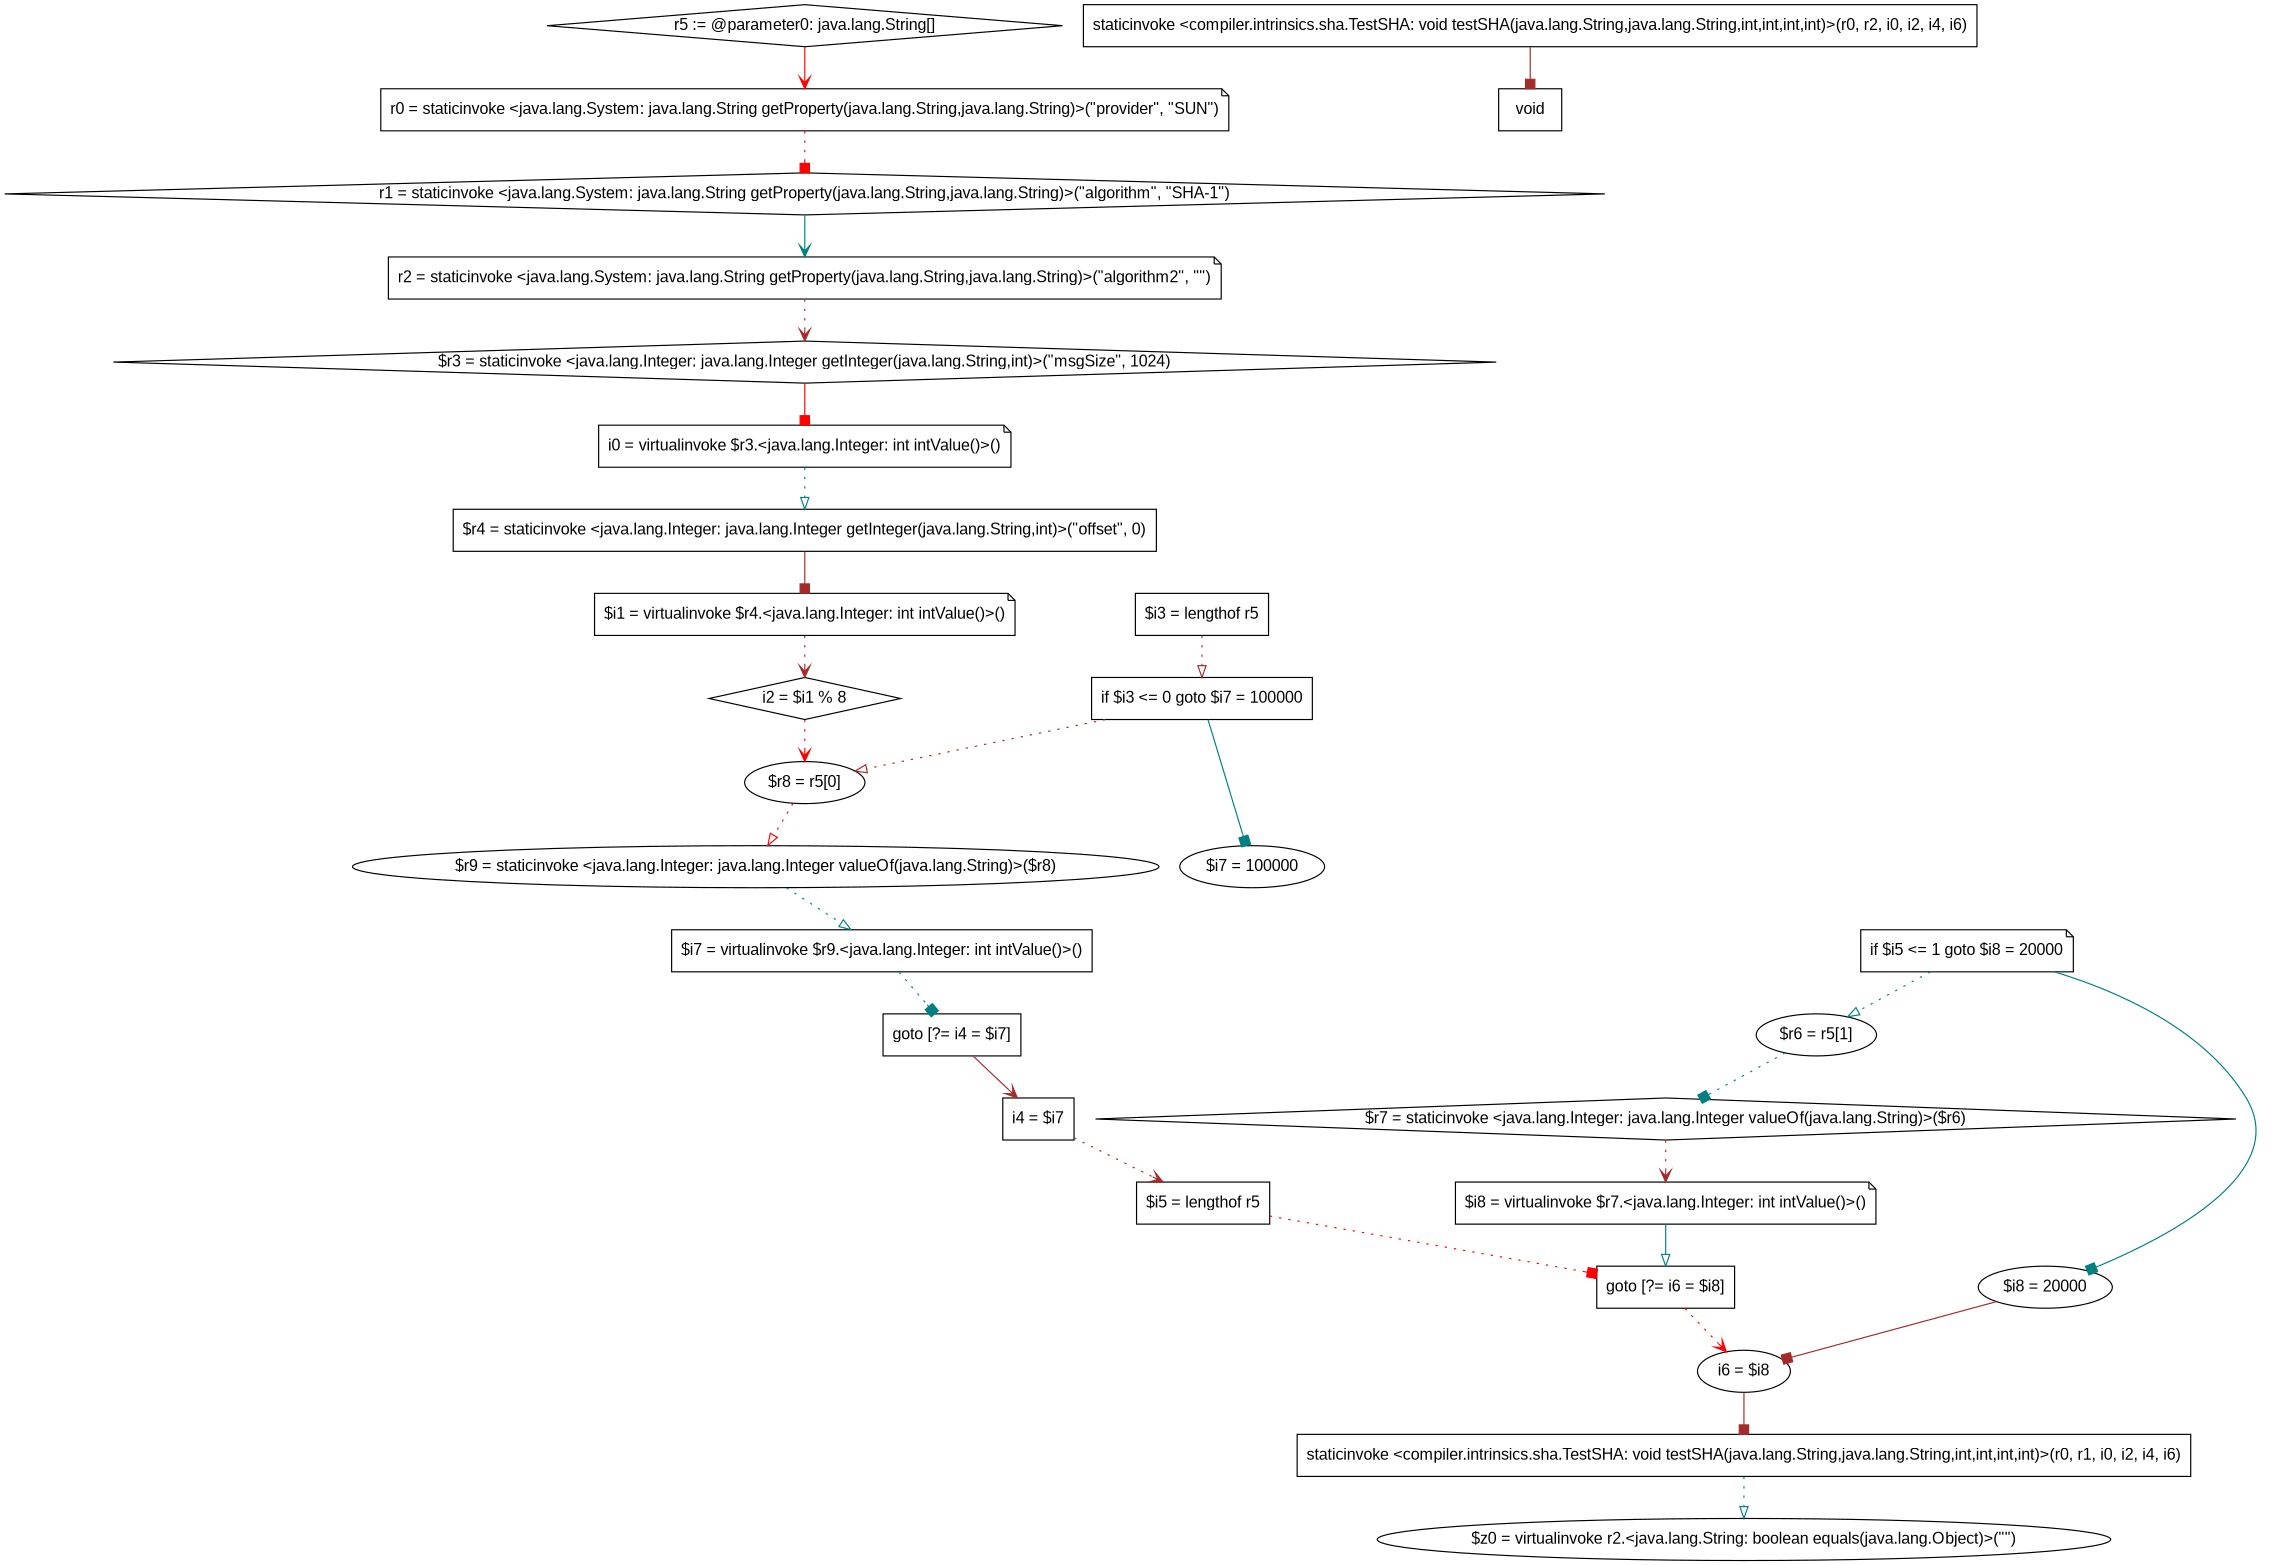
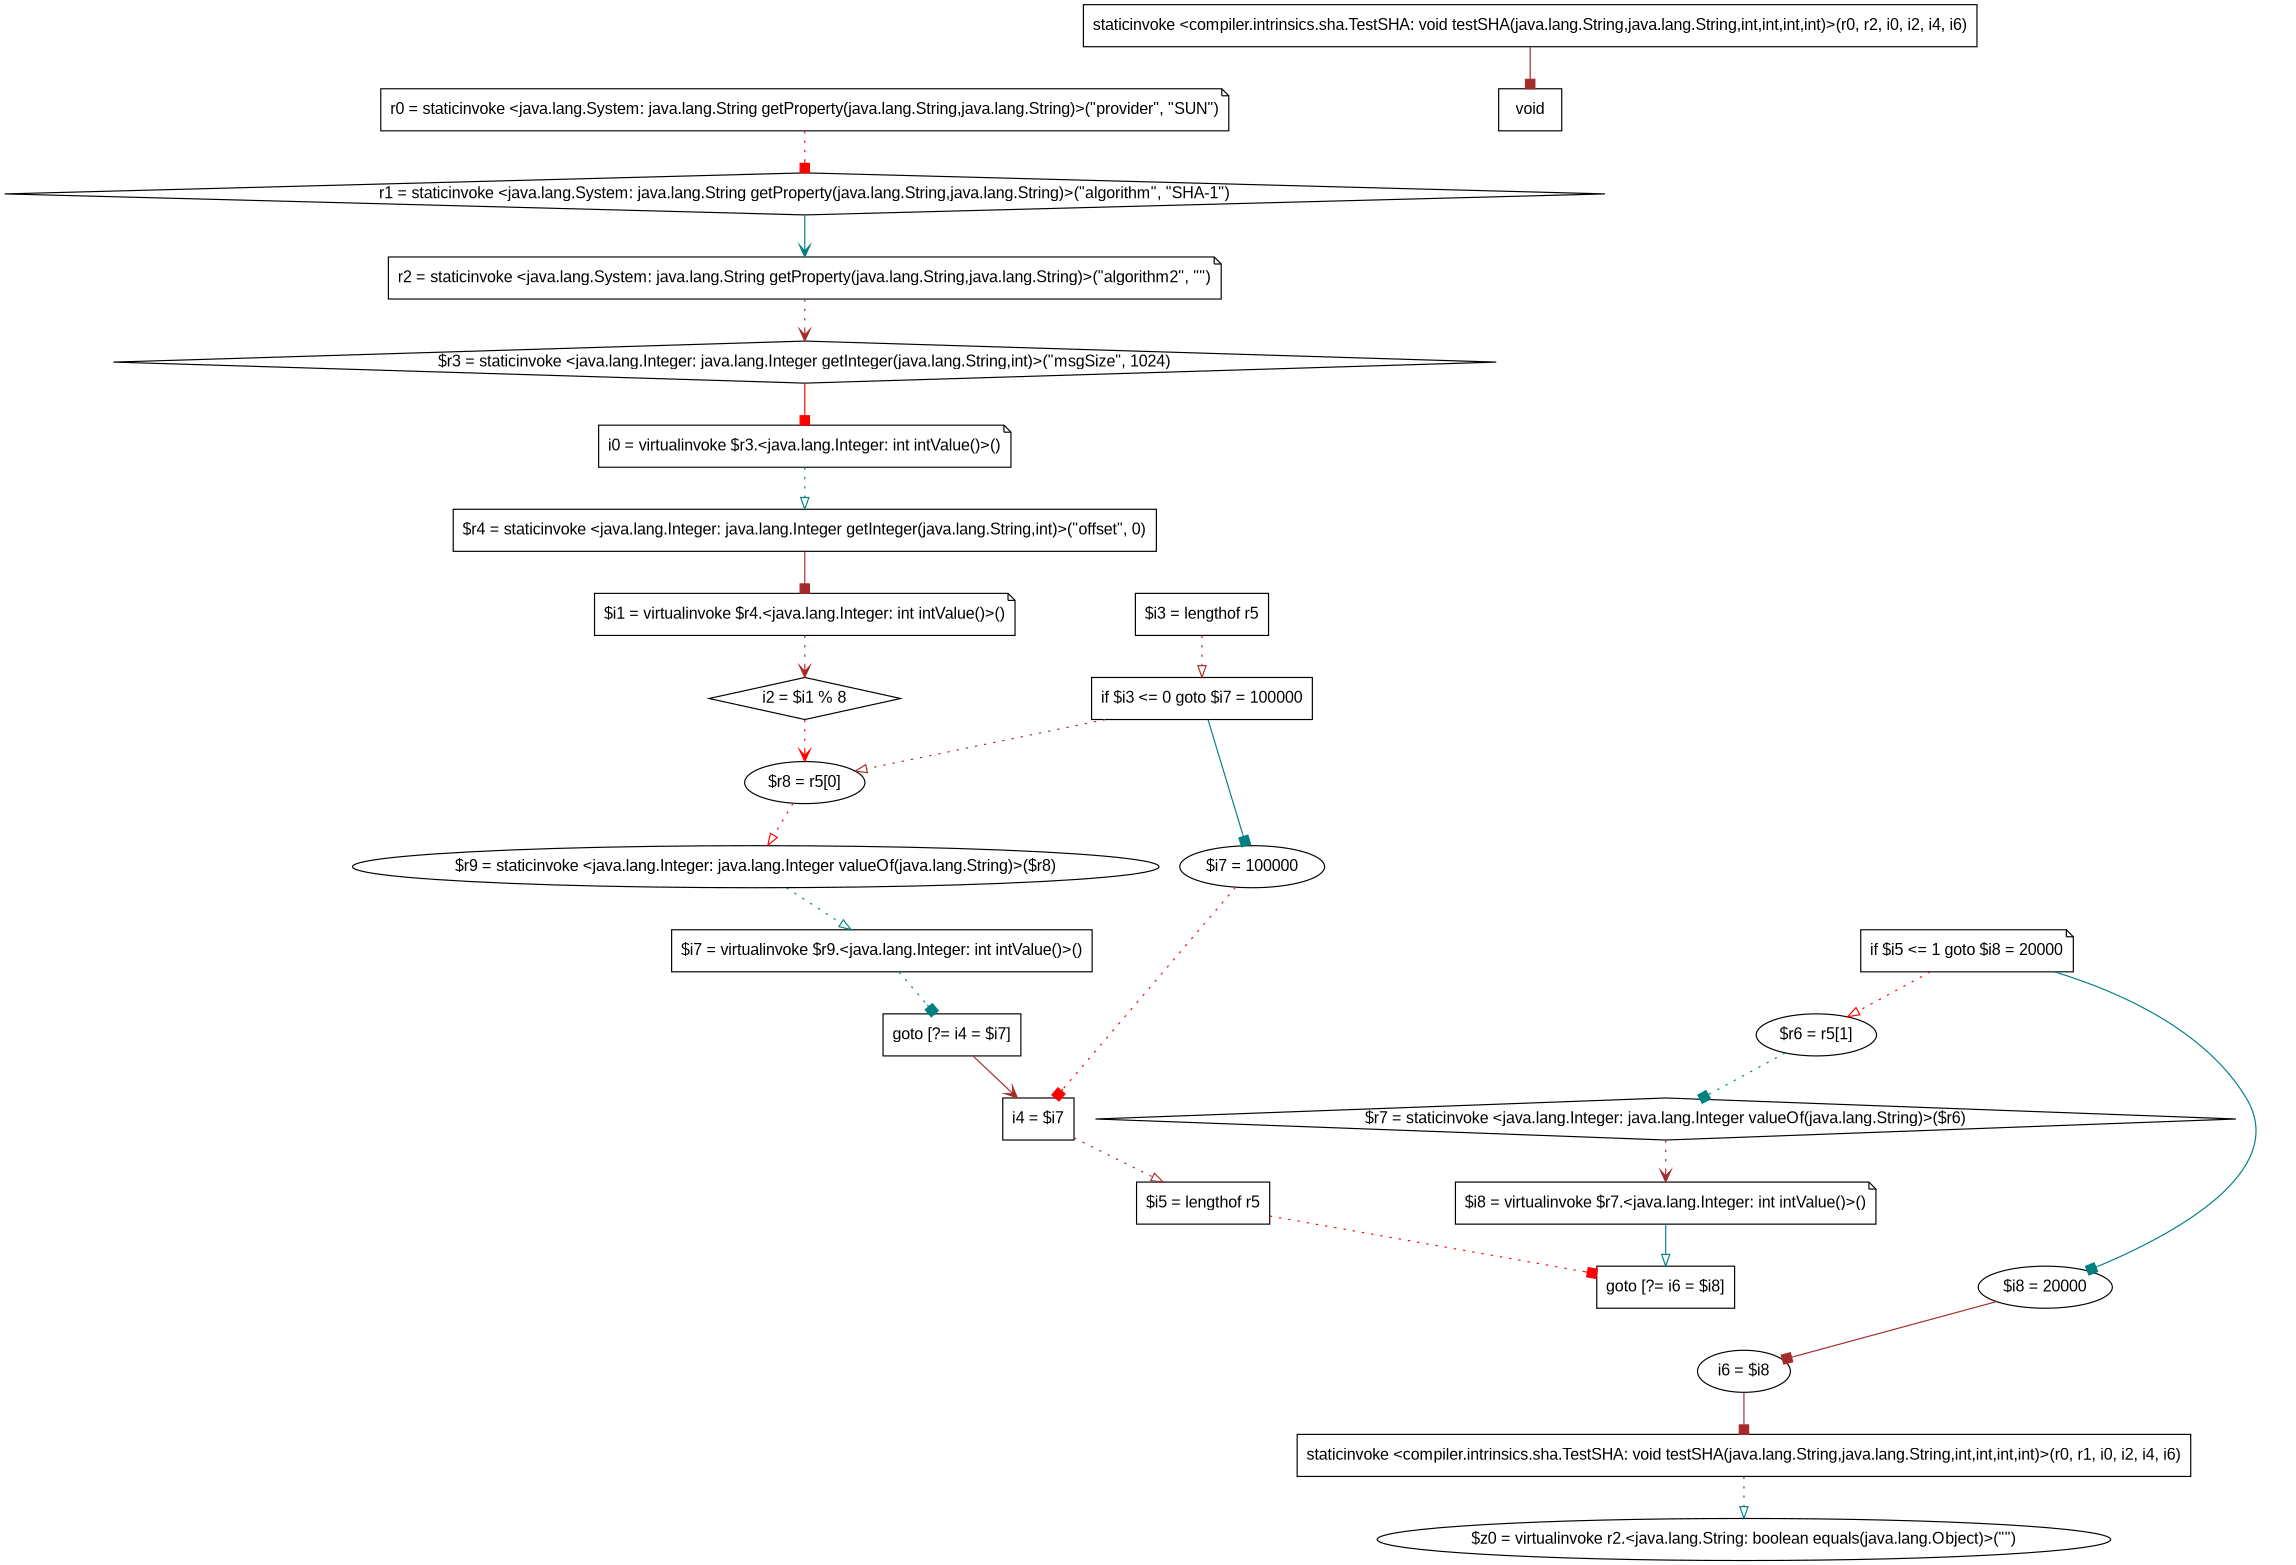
node "r5 := @parameter0: java.lang.String[]": removed
edge "$i7 = 100000" -> "i4 = $i7": added
edge "if $i5 <= 1 goto $i8 = 20000" -> "$r6 = r5[1]": color teal -> red
edge "i4 = $i7" -> "$i5 = lengthof r5": arrowhead vee -> onormal
edge "goto [?= i6 = $i8]" -> "i6 = $i8": removed
